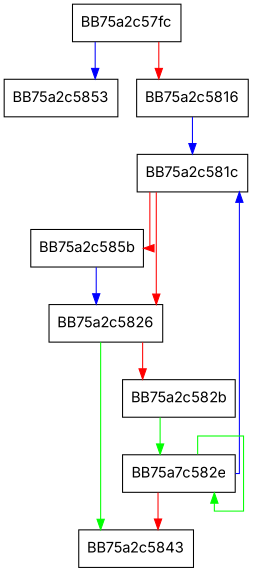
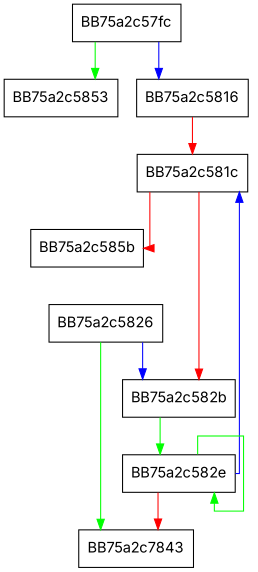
edge "BB75a2c57fc" -> "BB75a2c5853": color blue -> green
edge "BB75a2c57fc" -> "BB75a2c5816": color red -> blue
edge "BB75a2c5816" -> "BB75a2c581c": color blue -> red
edge "BB75a2c581c" -> "BB75a2c5826": now "BB75a2c581c" -> "BB75a2c582b"
edge "BB75a2c585b" -> "BB75a2c5826": removed
edge "BB75a2c5826" -> "BB75a2c582b": color red -> blue
node "BB75a7c582e": label "BB75a7c582e" -> "BB75a2c582e"
node "BB75a2c5843": label "BB75a2c5843" -> "BB75a2c7843"
